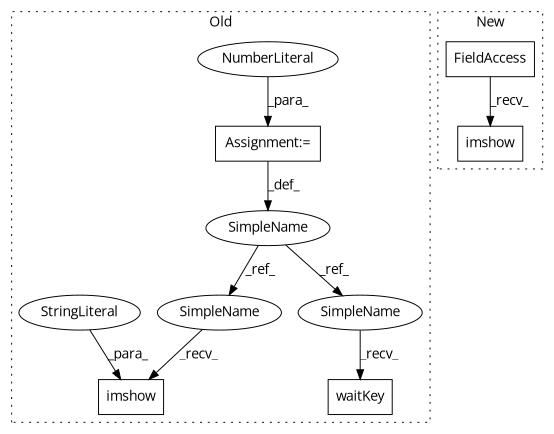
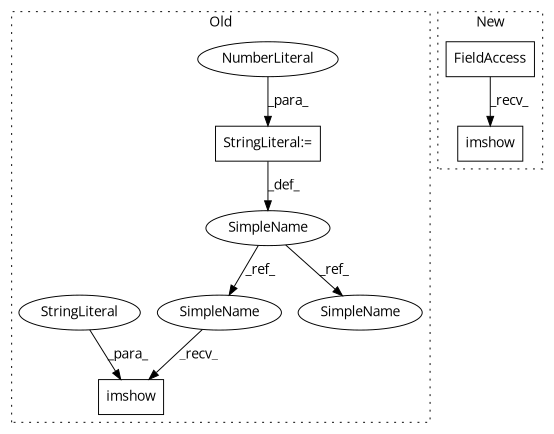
node "Assignment:=": label "Assignment:=" -> "StringLiteral:="
node "waitKey": removed
